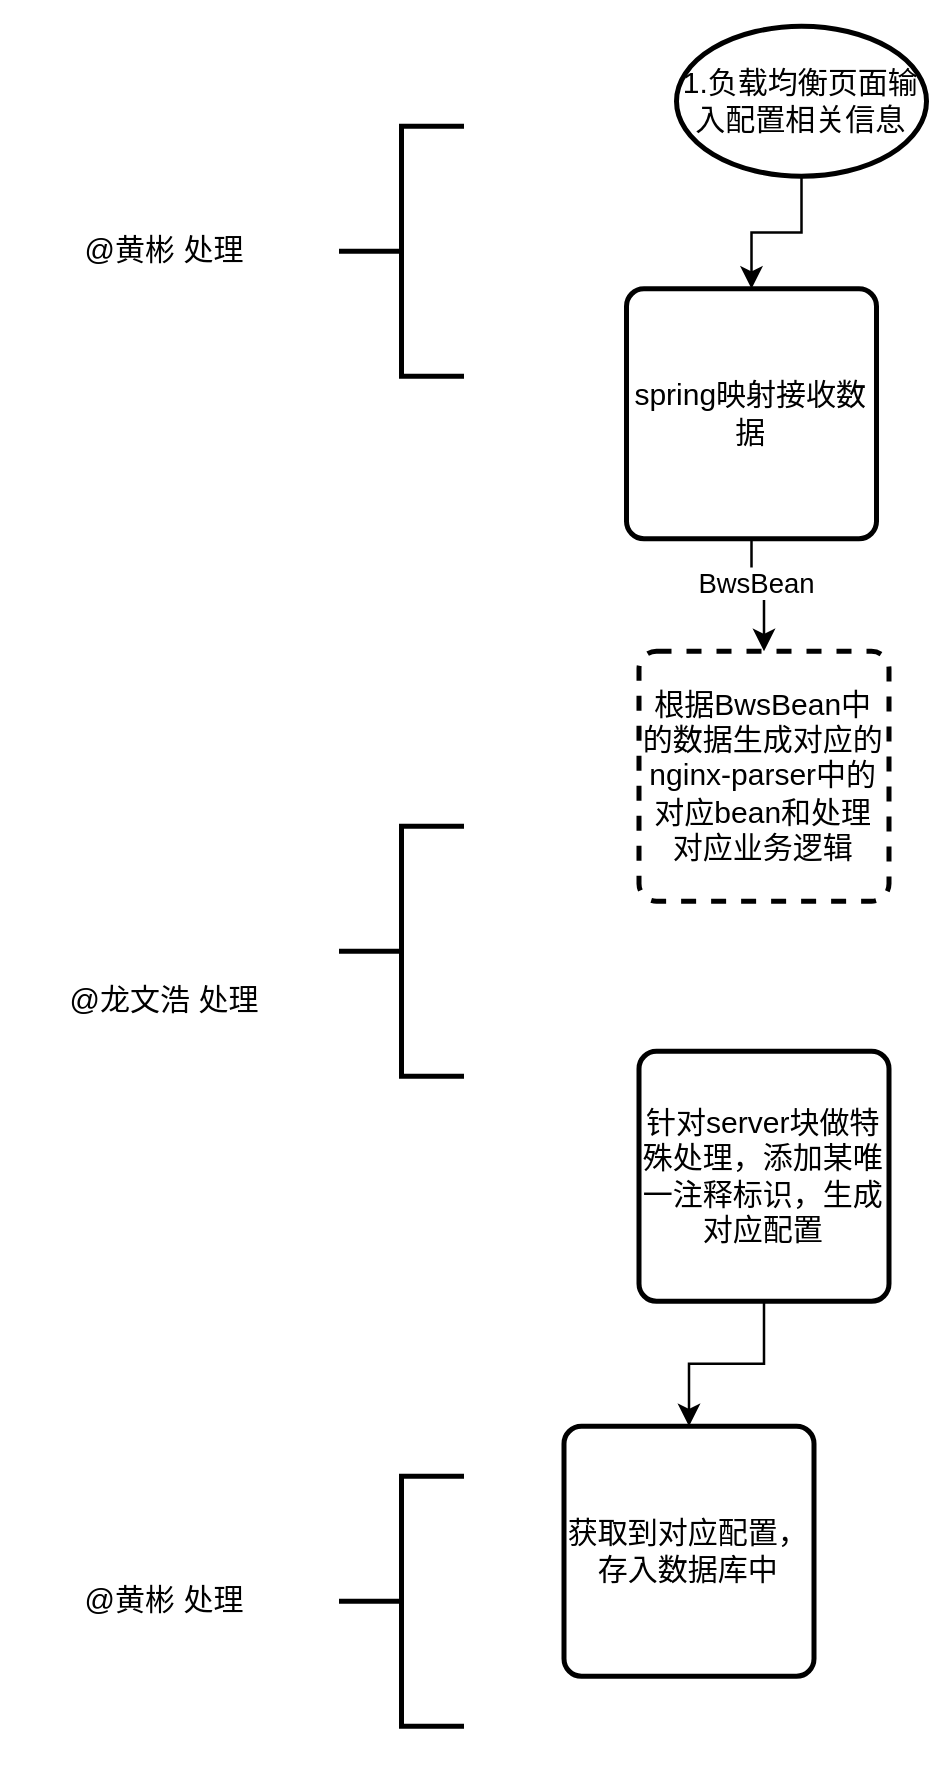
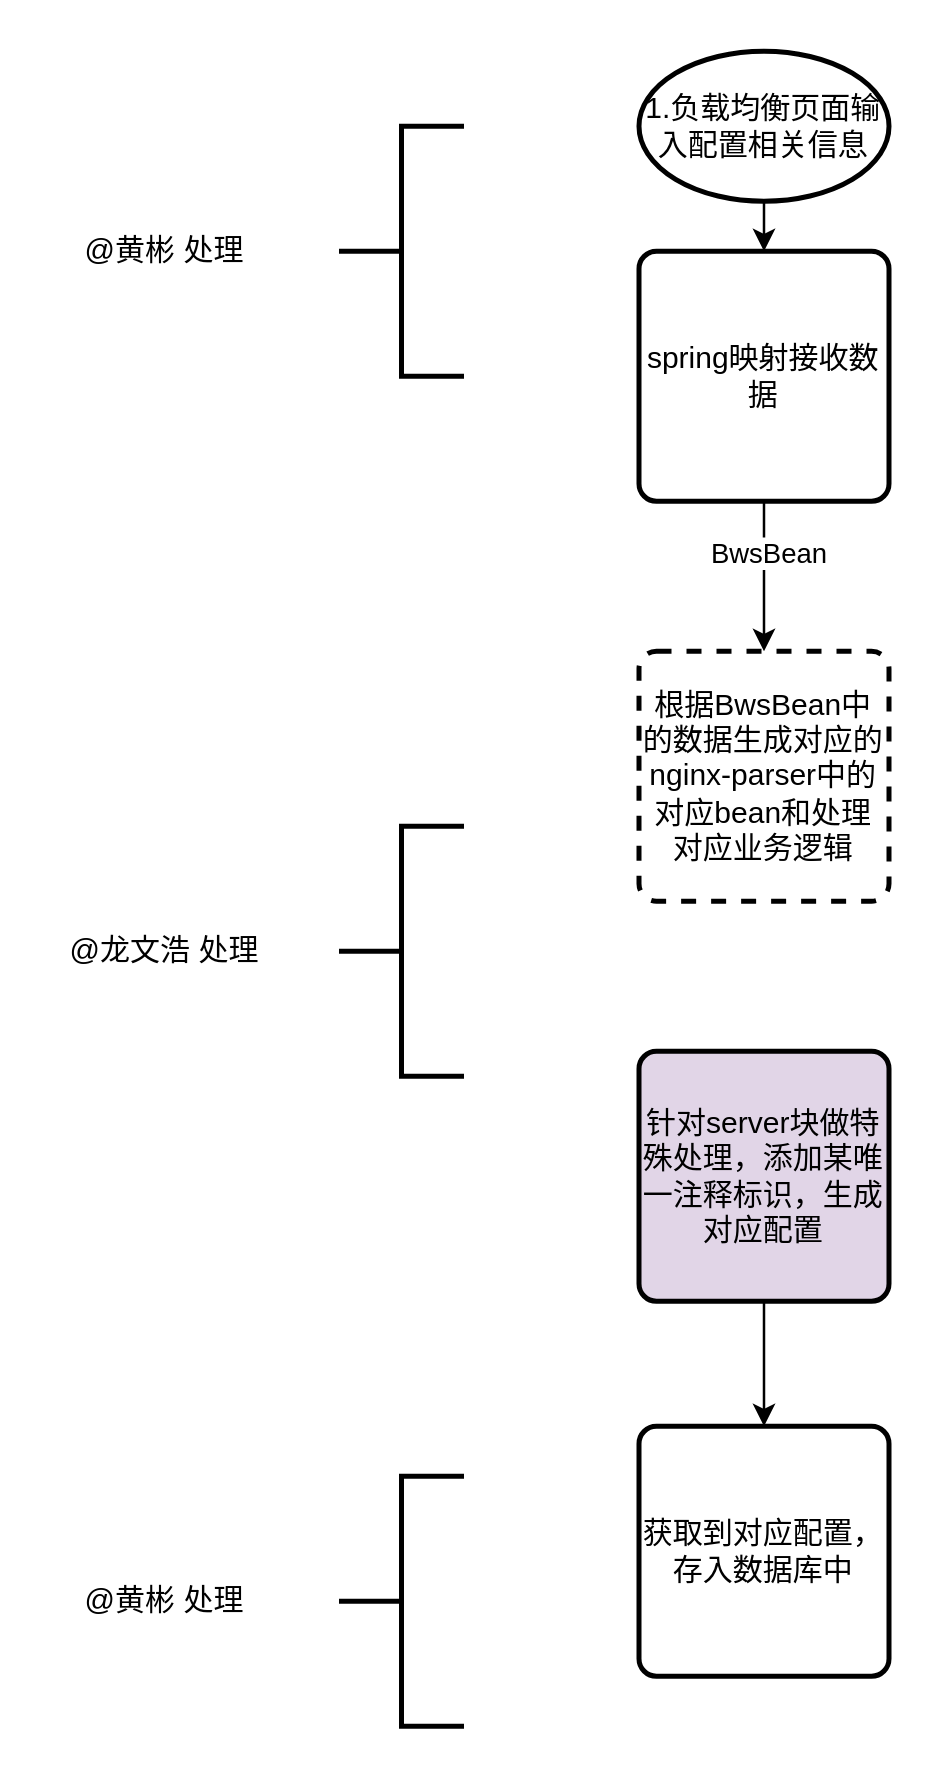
node "1.负载均衡页面输入配置相关信息": moved (801, 101) -> (764, 126)
node "spring映射接收数据": moved (751, 414) -> (764, 376)
node "@龙文浩 处理": moved (164, 1001) -> (164, 951)
node "针对server块做特殊处理，添加某唯一注释标识，生成对应配置": fillcolor #ffffff -> #e1d5e7
node "获取到对应配置，存入数据库中": moved (689, 1551) -> (764, 1551)
